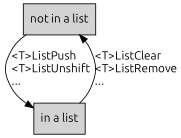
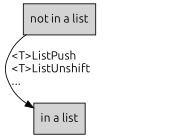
edge "in a list" -> "not in a list": removed, label "<T>ListClear <T>ListRemove ..."
